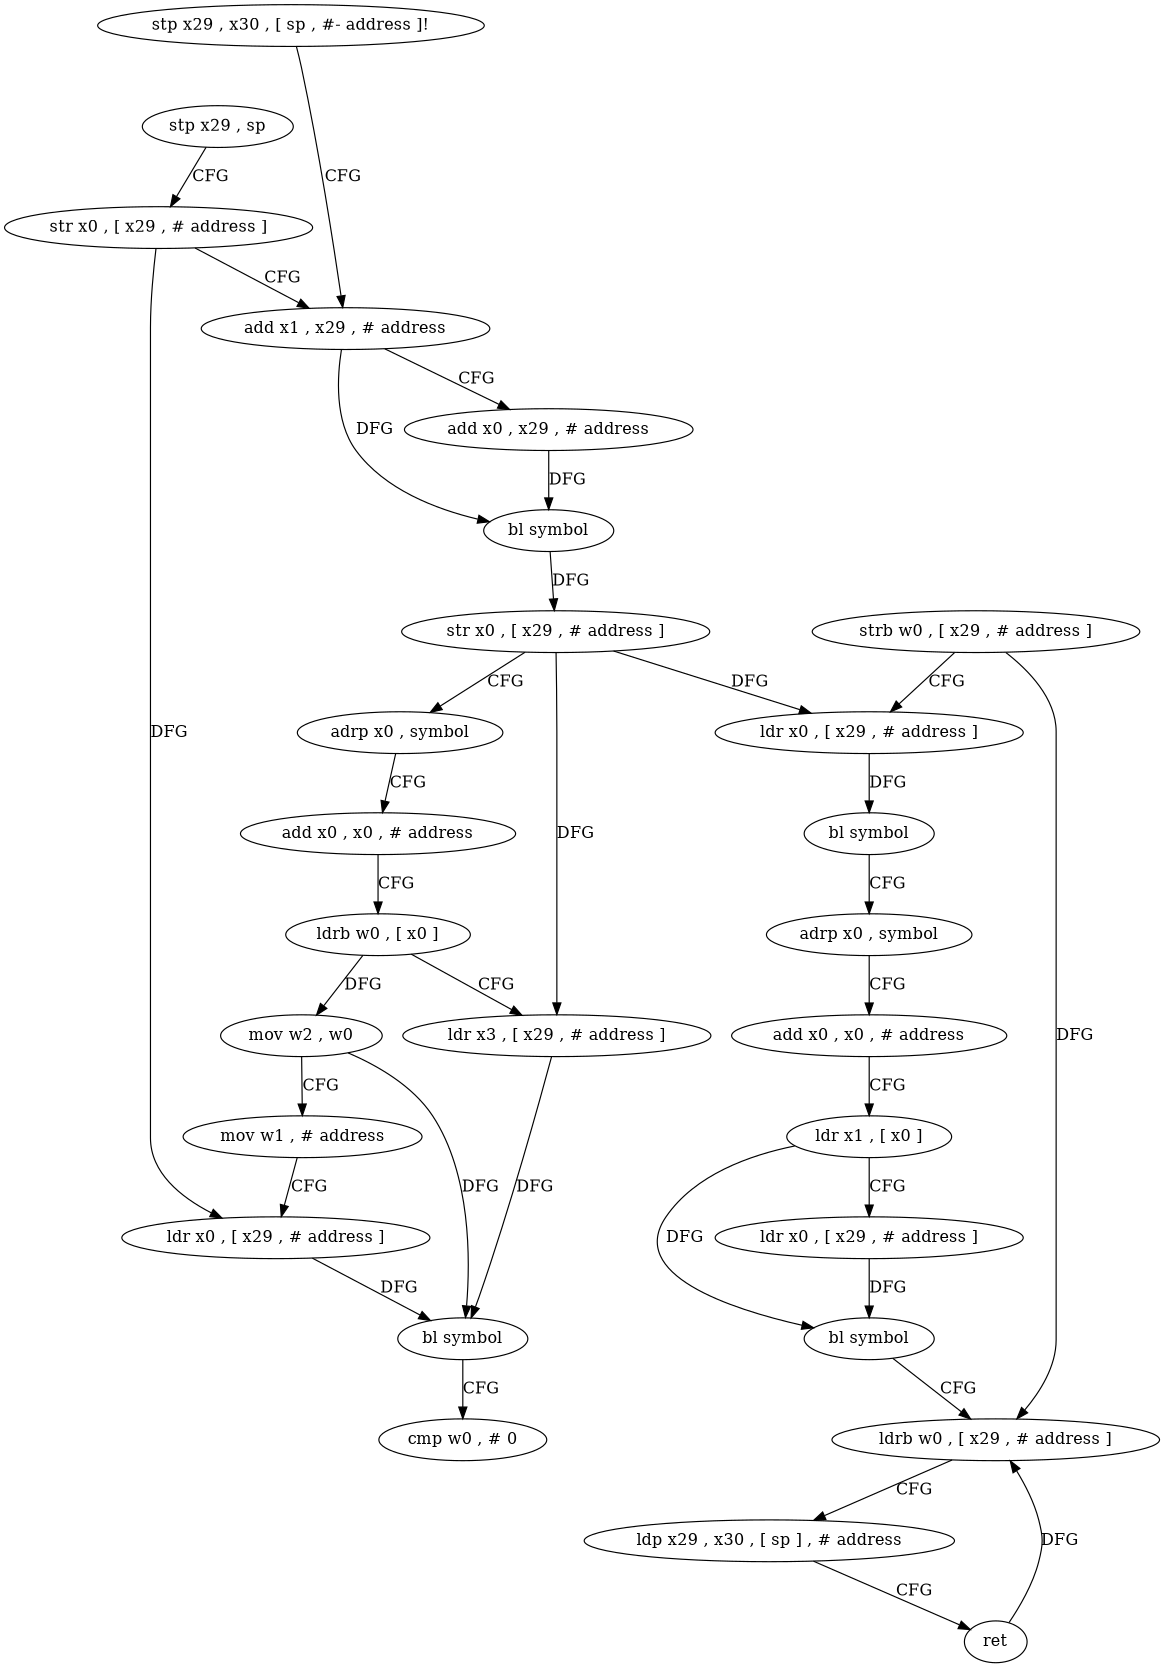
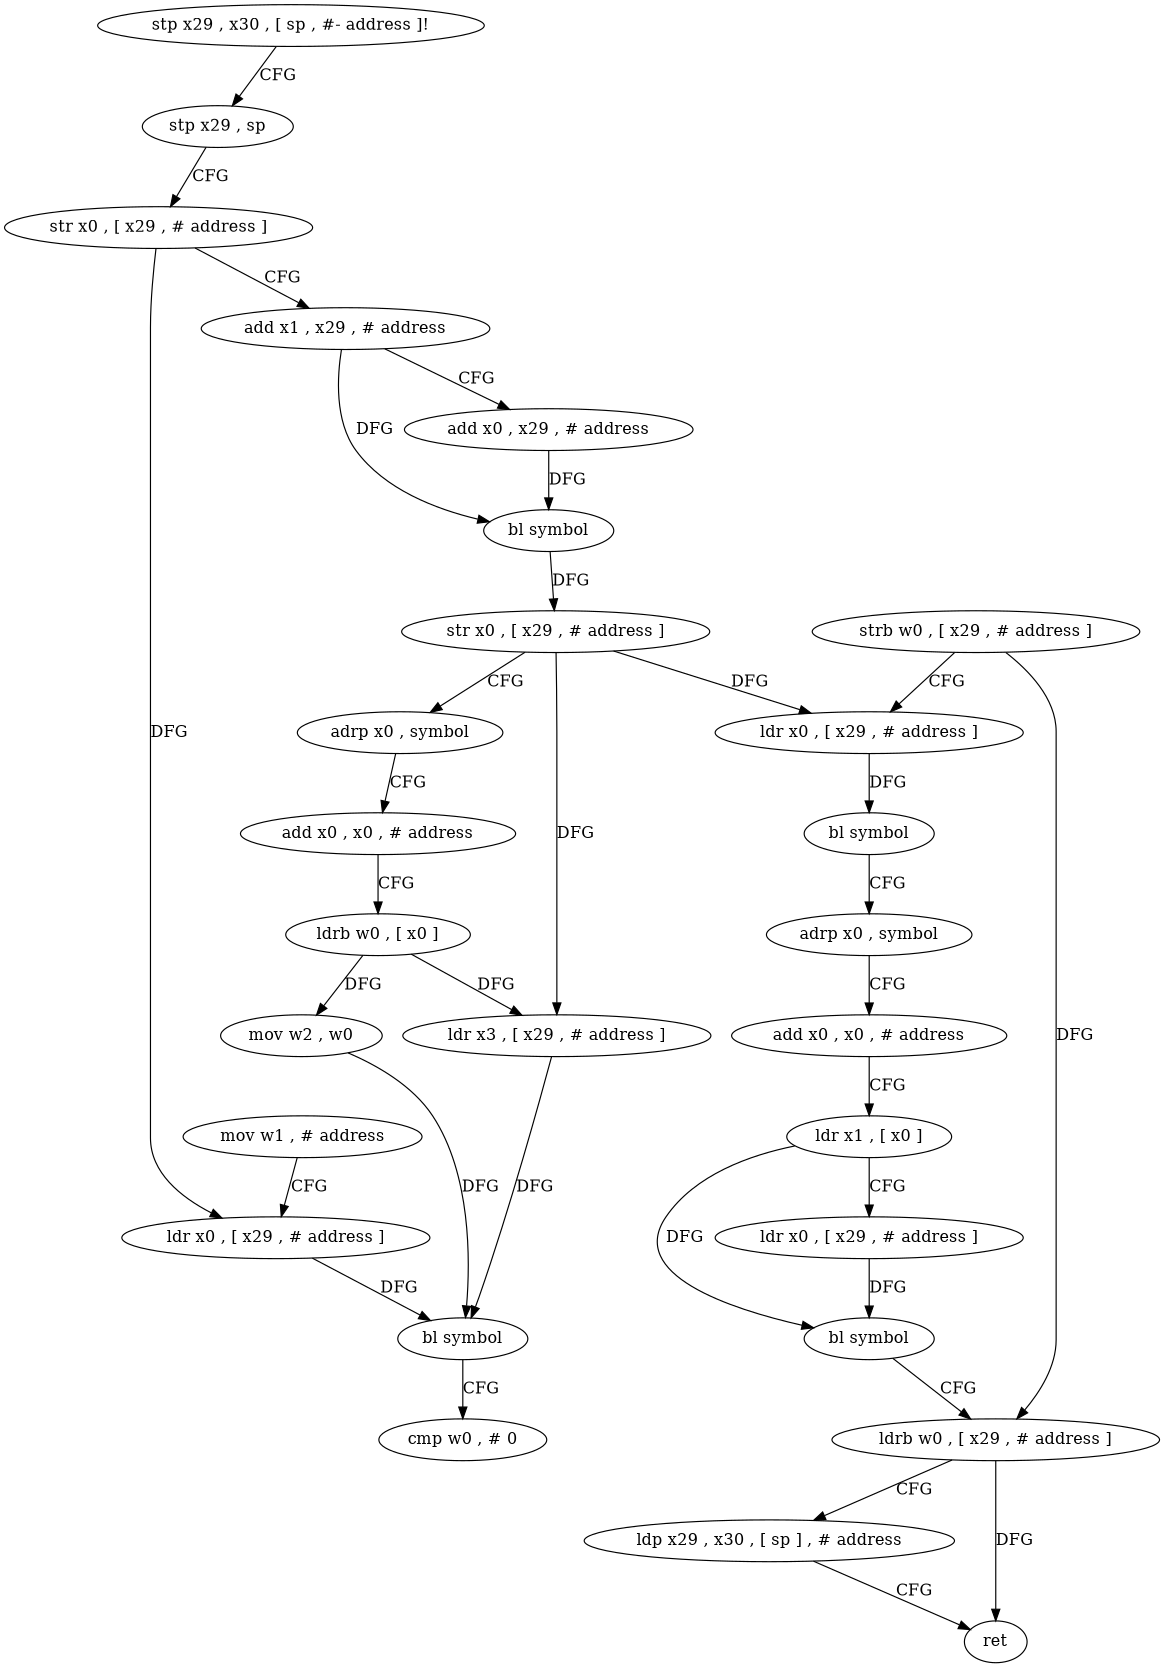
edge "stp x29 , x30 , [ sp , #- address ]!" -> "add x1 , x29 , # address": now "stp x29 , x30 , [ sp , #- address ]!" -> "stp x29 , sp"
edge "ldrb w0 , [ x0 ]" -> "ldr x3 , [ x29 , # address ]": label "CFG" -> "DFG"
edge "mov w2 , w0" -> "mov w1 , # address": removed, label "CFG"
edge "ret" -> "ldrb w0 , [ x29 , # address ]": reversed
